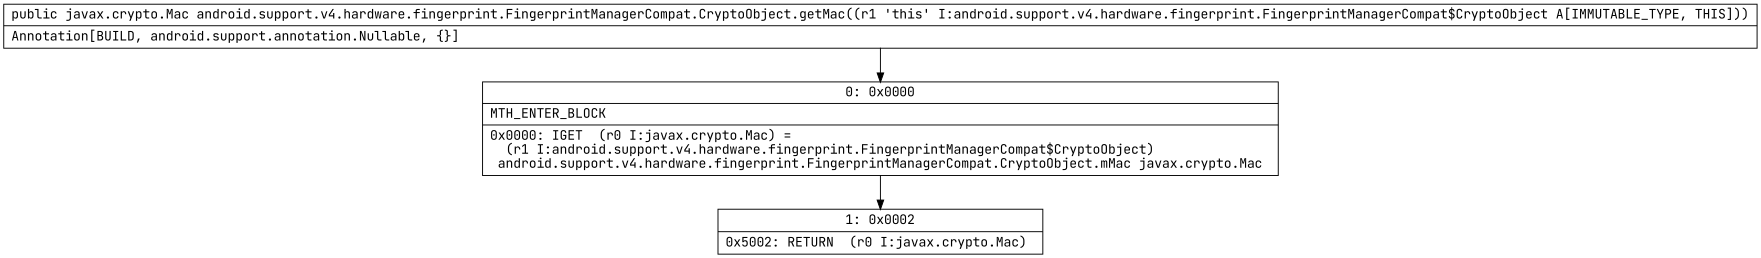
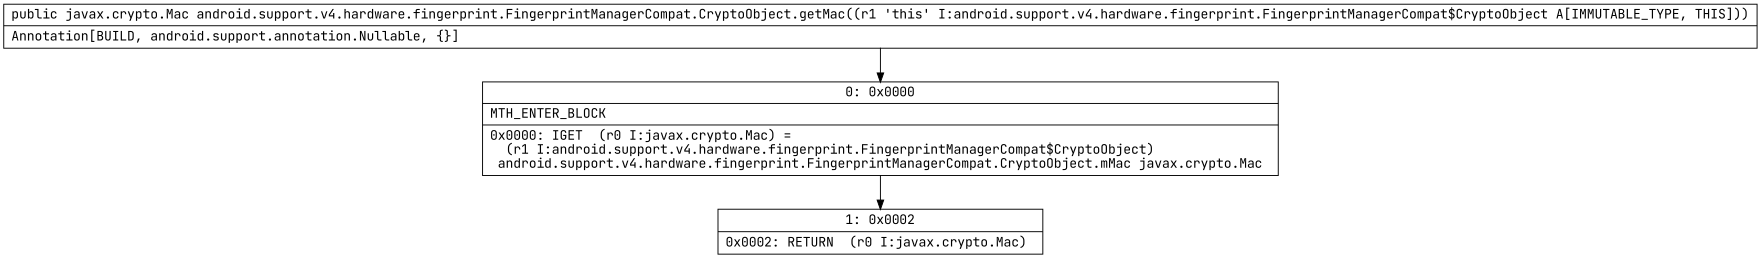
node "1: 0x0002": text "0x5002: RETURN  (r0 I:javax.crypto.Mac)" -> "0x0002: RETURN  (r0 I:javax.crypto.Mac)"
